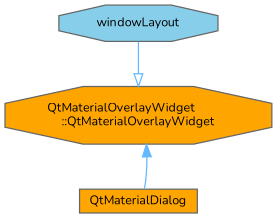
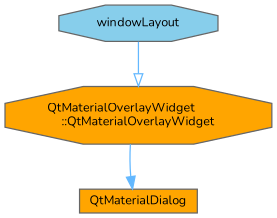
edge "QtMaterialDialog" -> "QtMaterialOverlayWidget ::QtMaterialOverlayWidget": reversed
